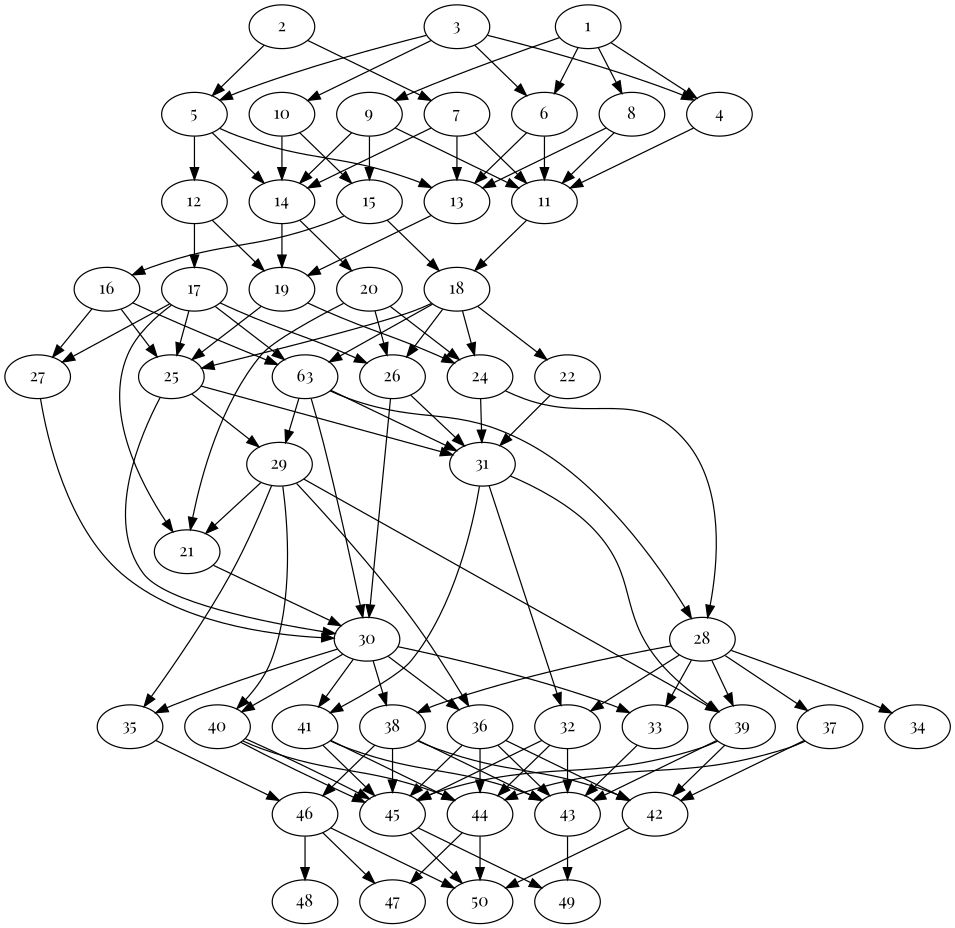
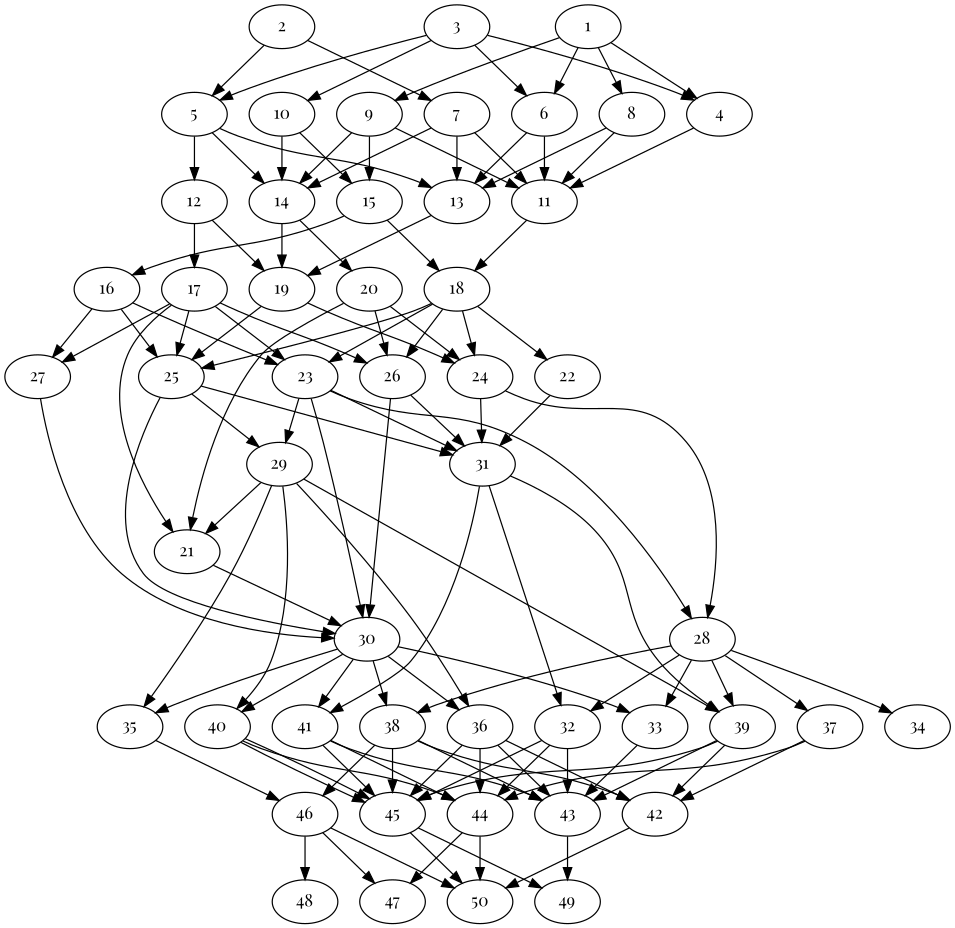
node "63": label "63" -> "23"
